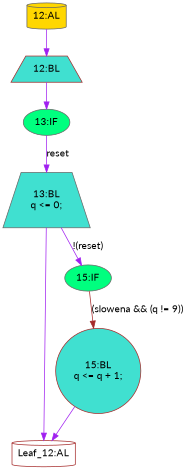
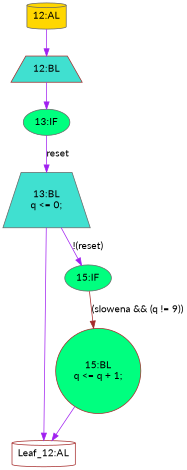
node "15:BL q <= q + 1;": fillcolor turquoise -> springgreen
